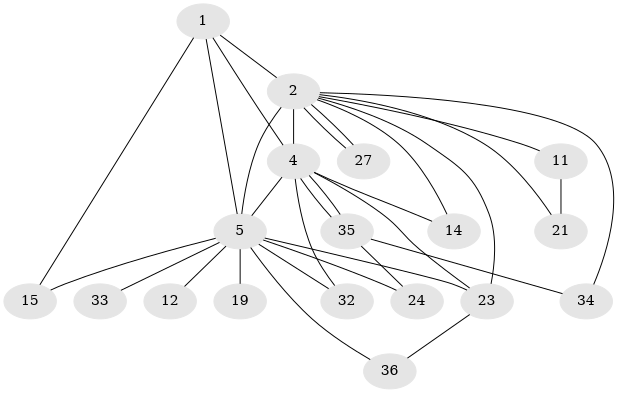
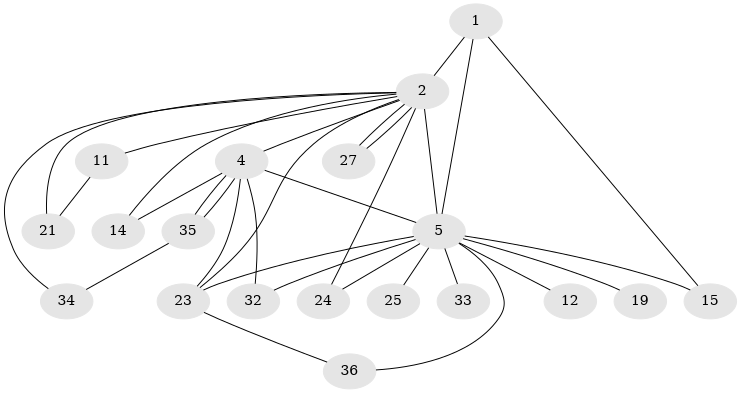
edge "1" -- "4": removed
edge "35" -- "24": now "2" -- "24"
node "25": added
